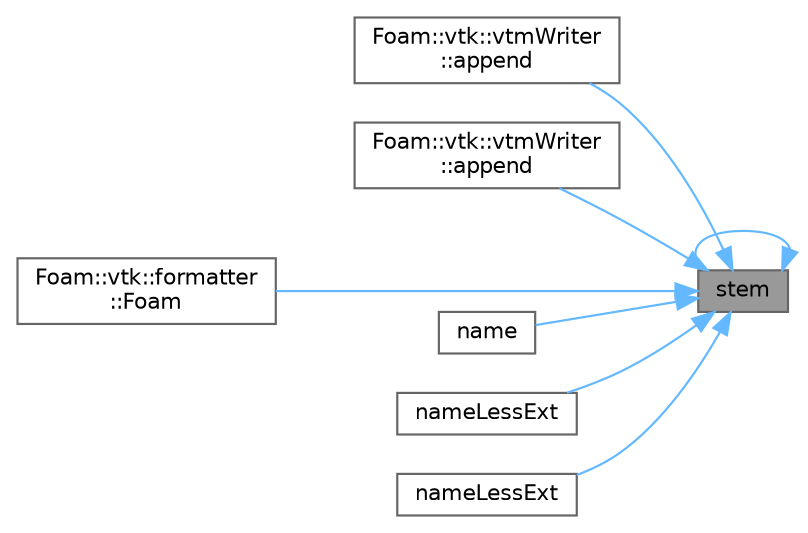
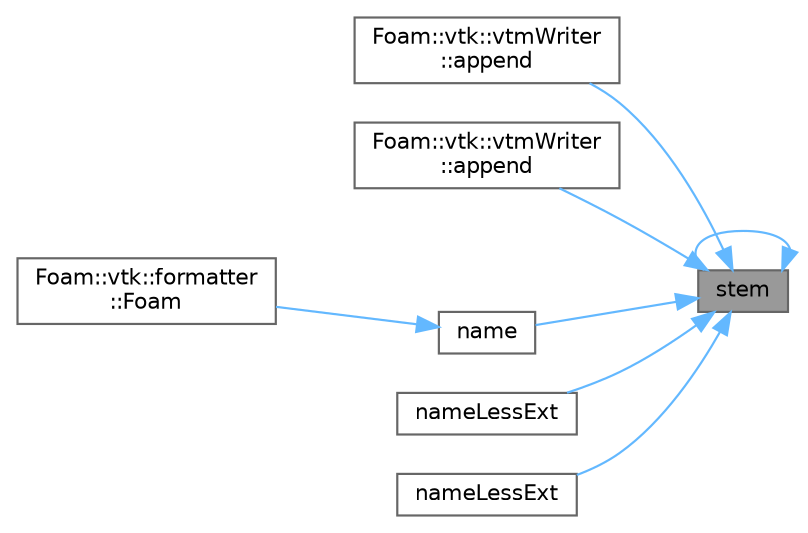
edge "Foam::vtk::formatter ::Foam" -> "stem": now "Foam::vtk::formatter ::Foam" -> "name"
